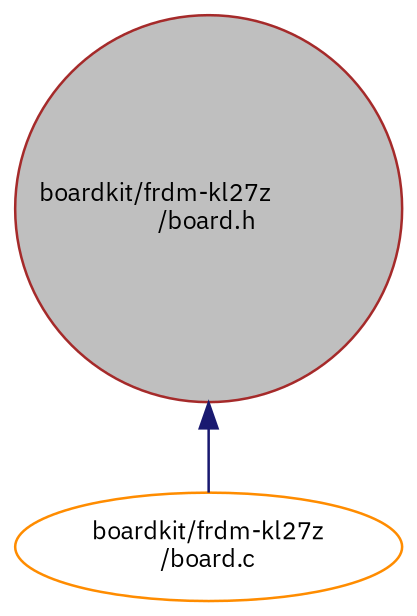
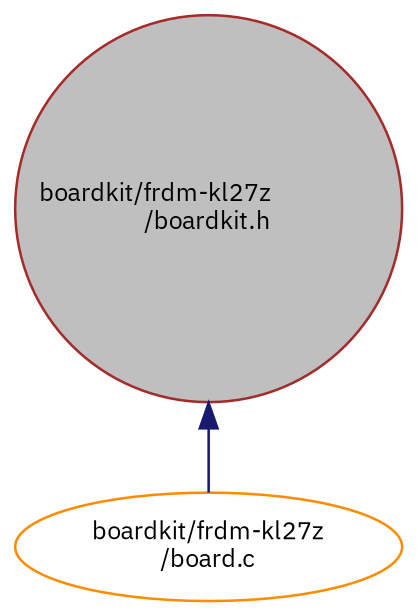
node "boardkit/frdm-kl27z /board.h": label "boardkit/frdm-kl27z /board.h" -> "boardkit/frdm-kl27z /boardkit.h"
